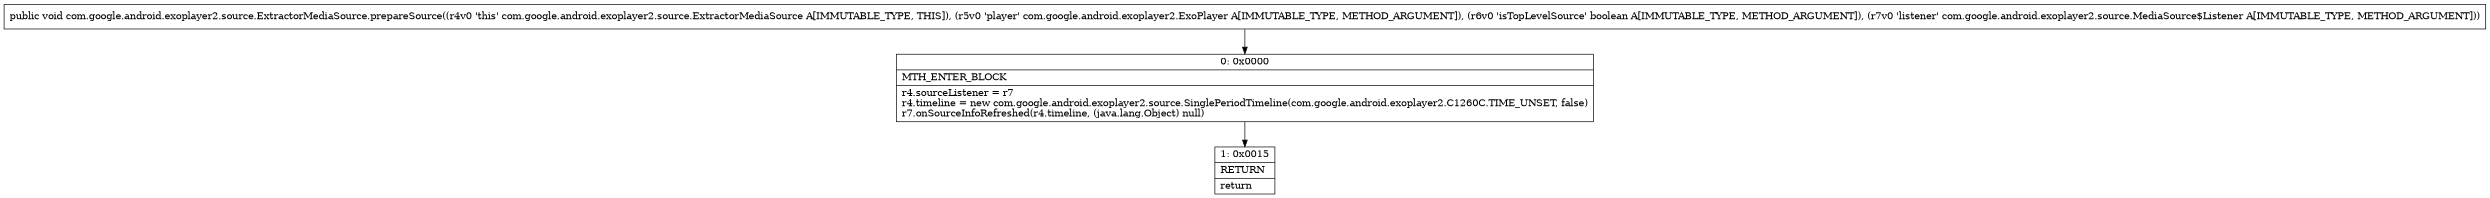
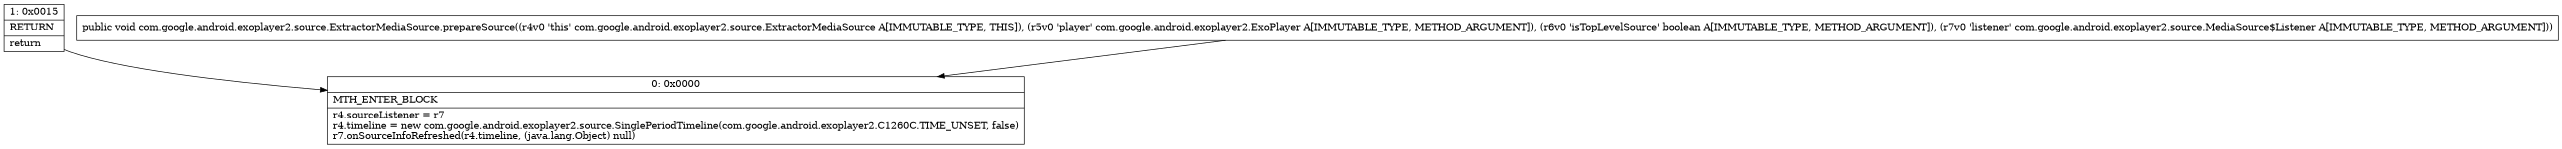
edge "0: 0x0000" -> "1: 0x0015": reversed
